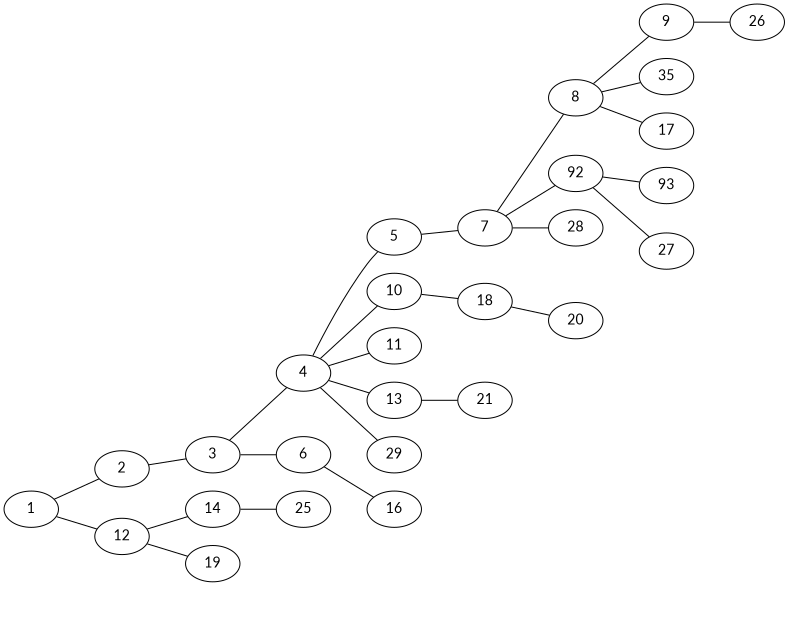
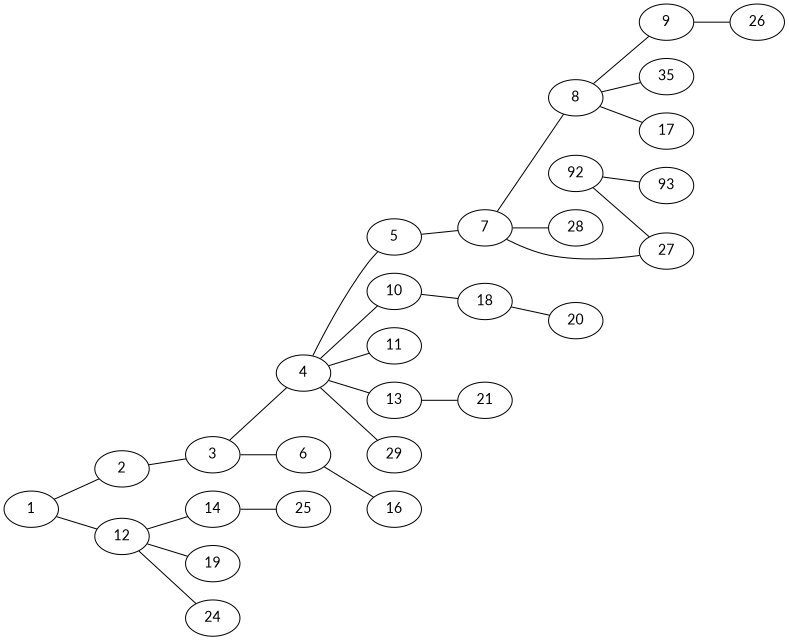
edge "92" -- "7": now "27" -- "7"
node "24": added
